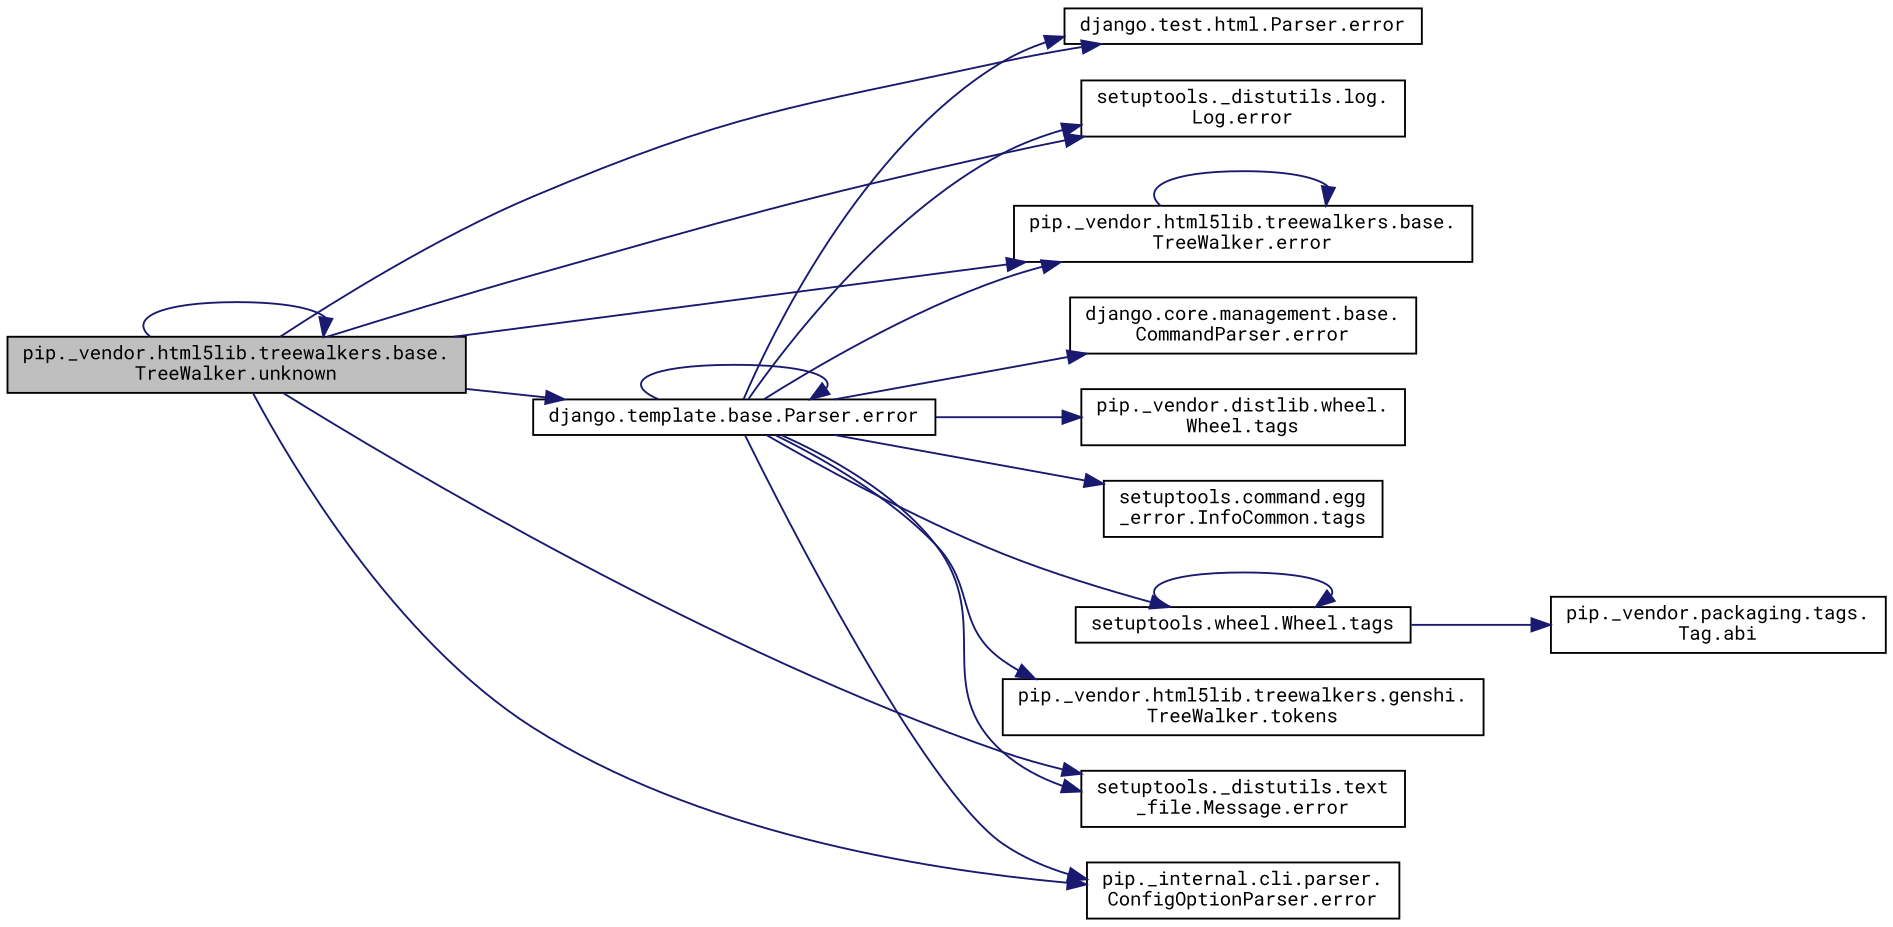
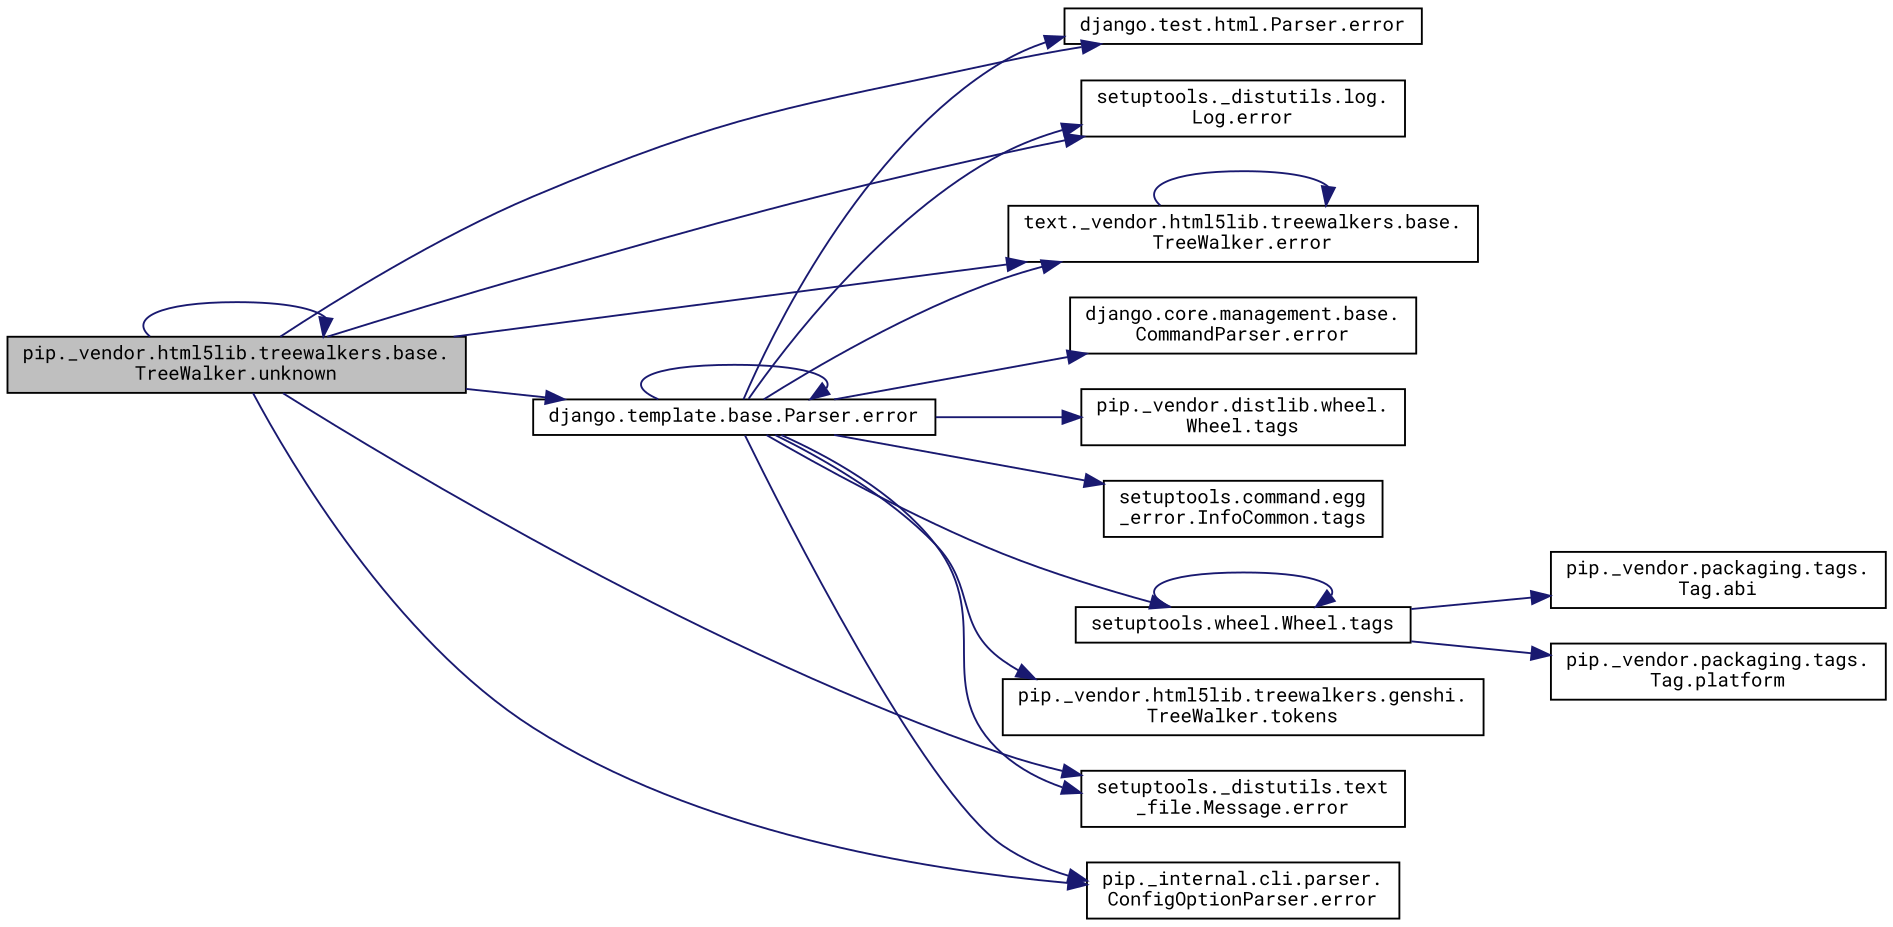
node "pip._vendor.html5lib.treewalkers.base. TreeWalker.error": label "pip._vendor.html5lib.treewalkers.base. TreeWalker.error" -> "text._vendor.html5lib.treewalkers.base. TreeWalker.error"
node "pip._vendor.packaging.tags. Tag.platform": added
